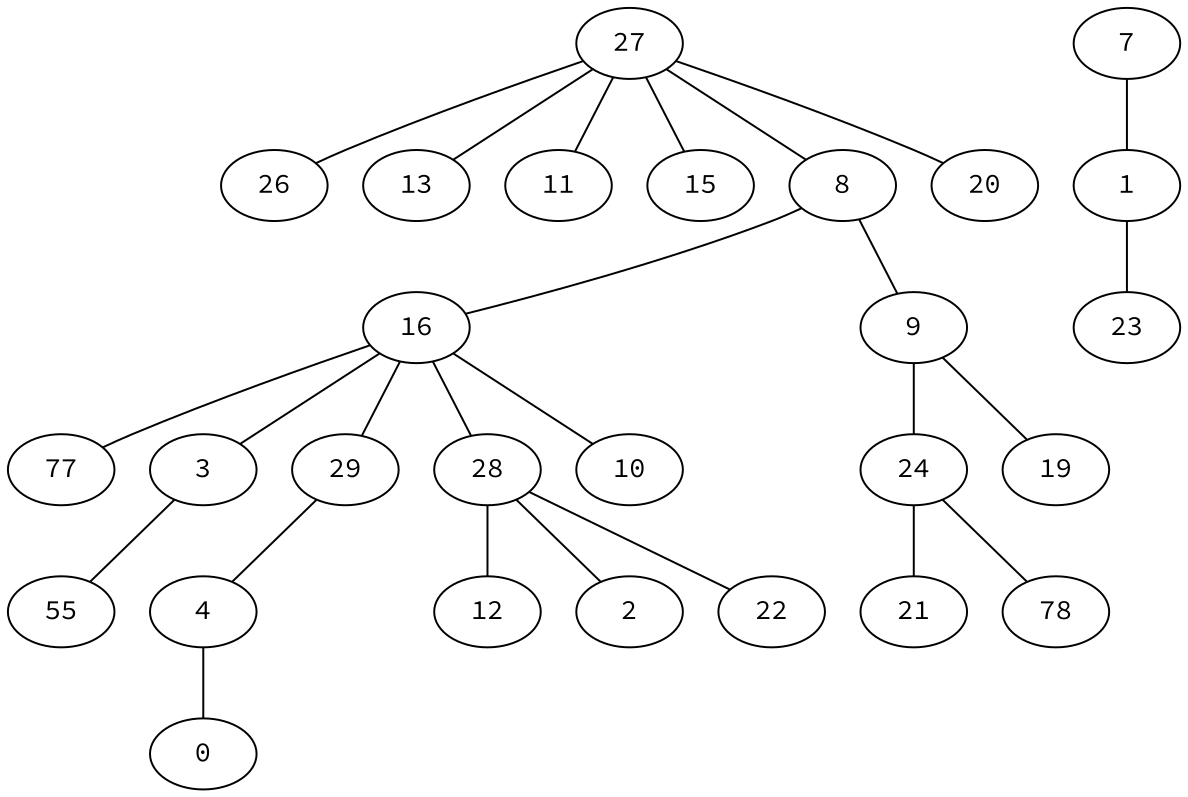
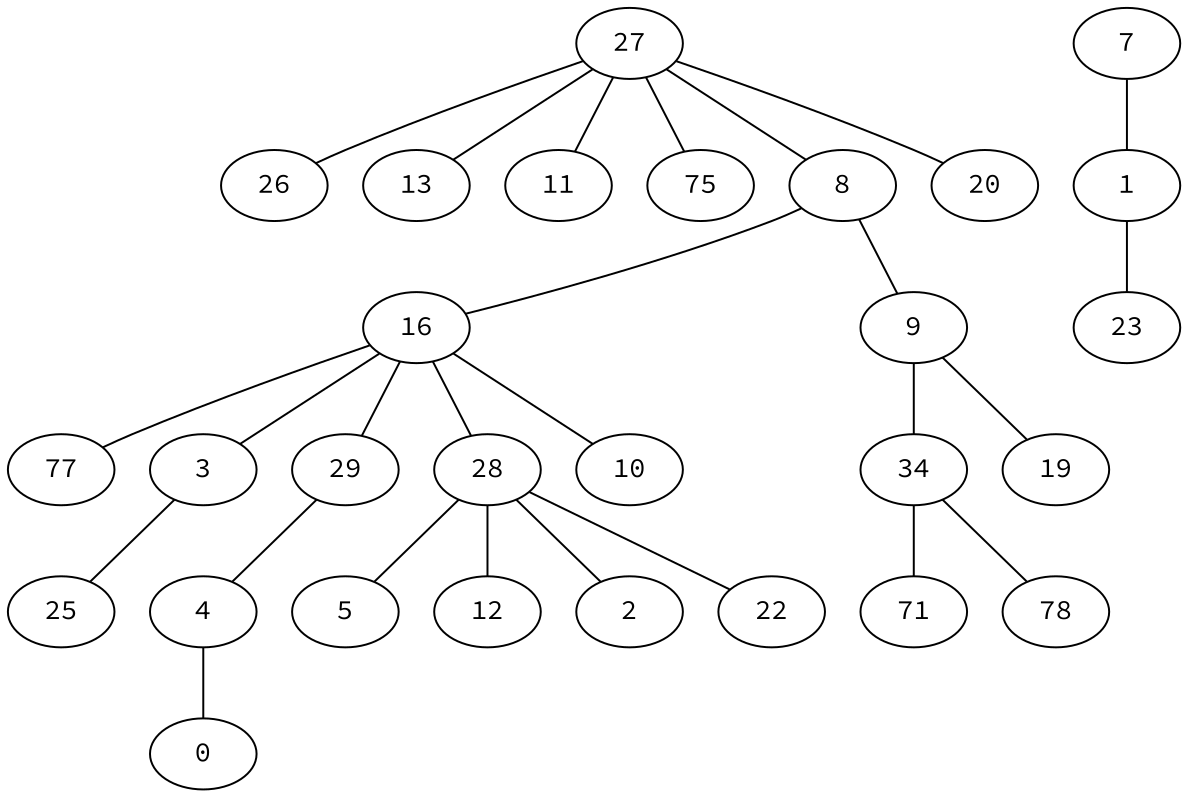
node "15": label "15" -> "75"
node "24": label "24" -> "34"
node "55": label "55" -> "25"
node "5": added
node "21": label "21" -> "71"
